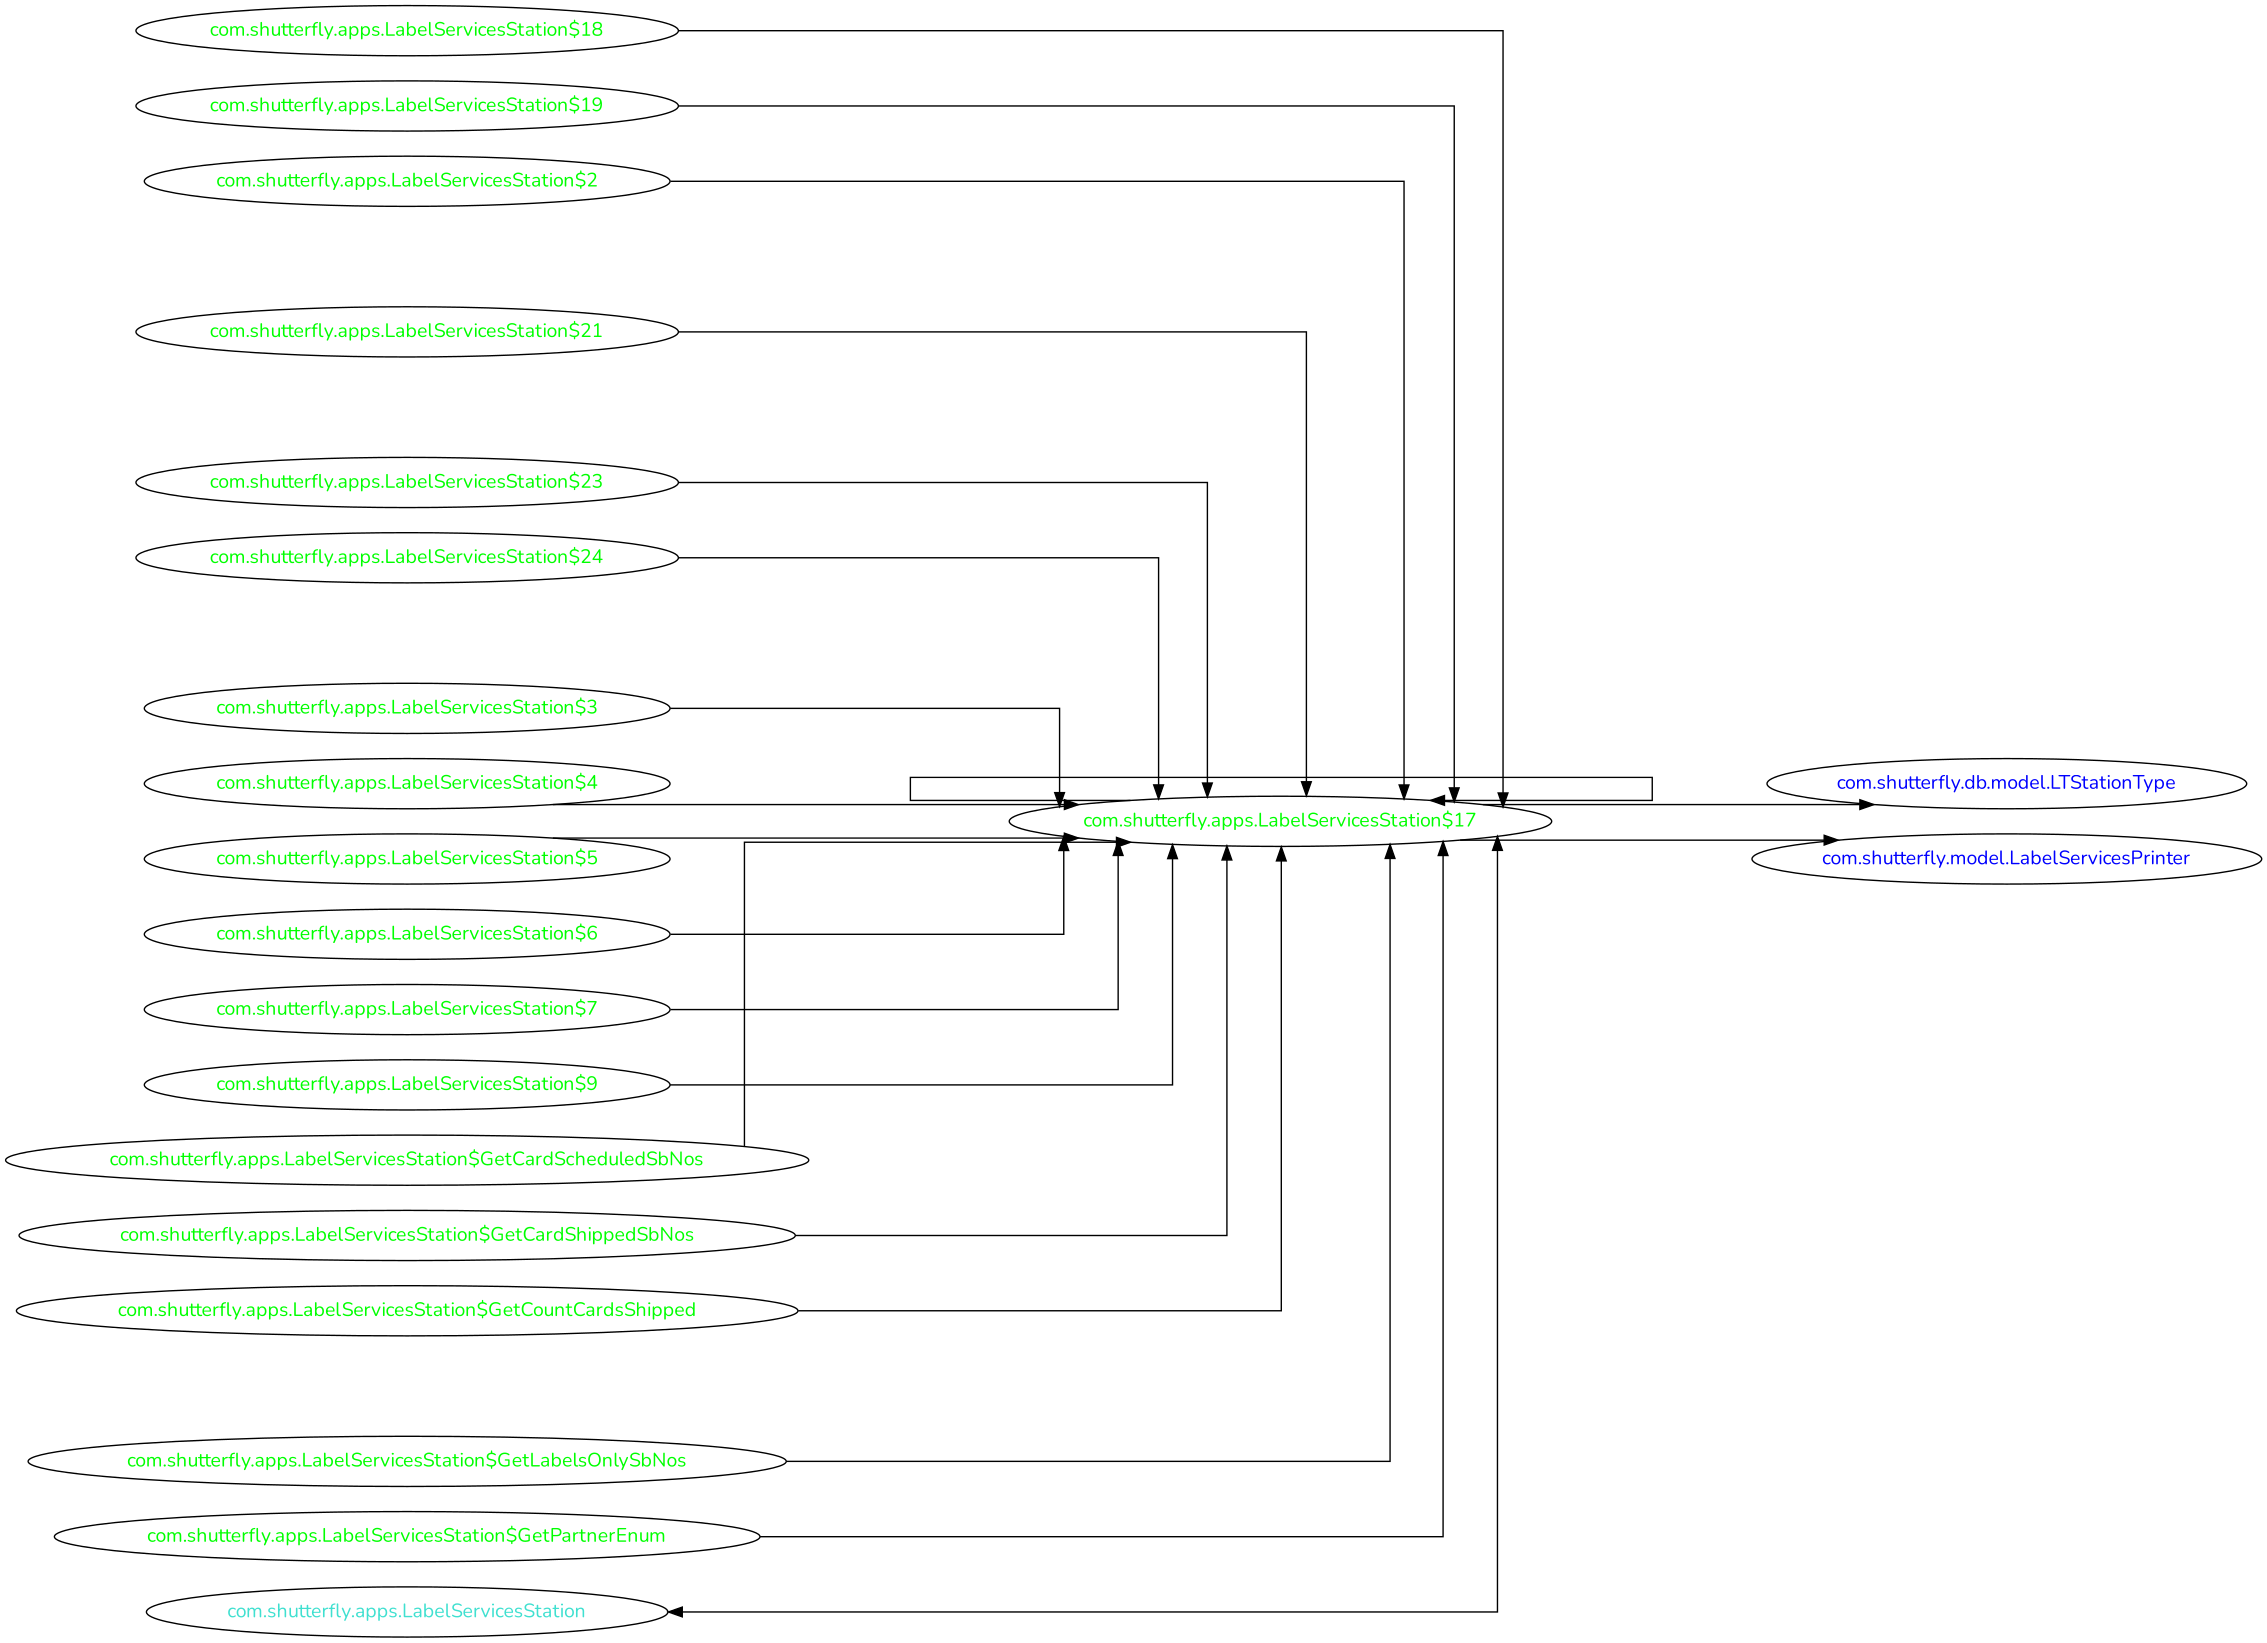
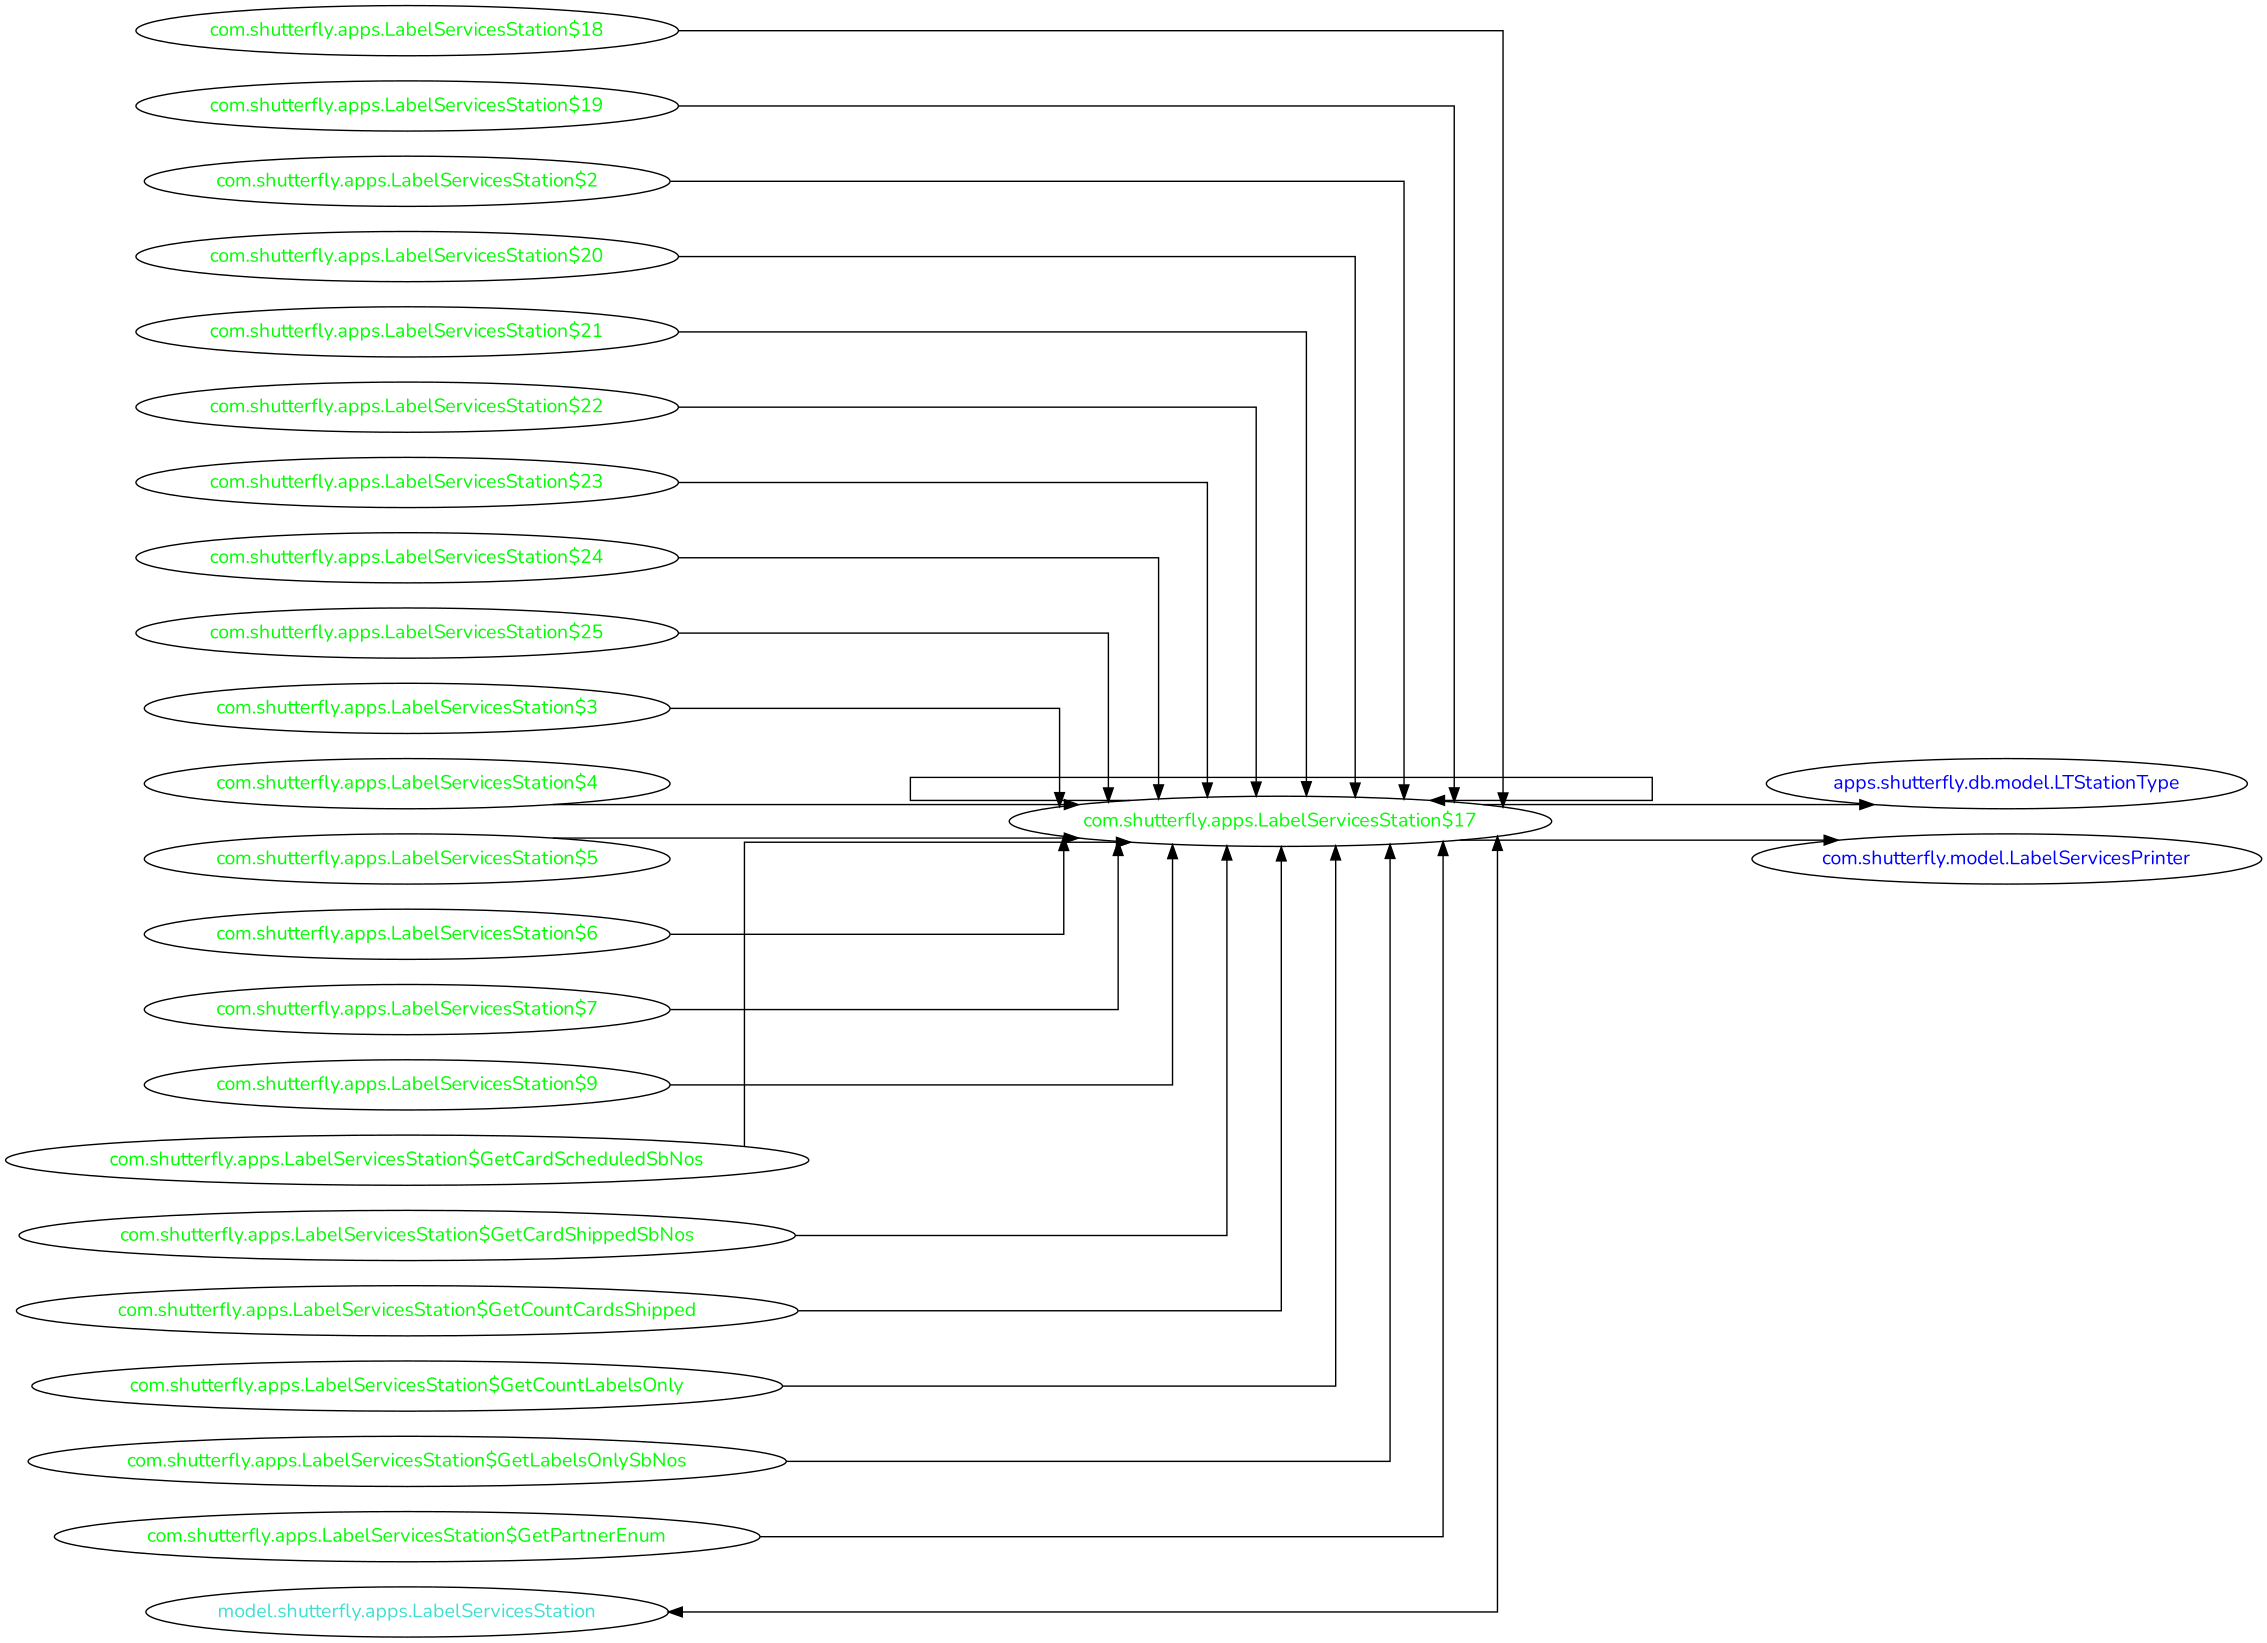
node "com.shutterfly.apps.LabelServicesStation$20": added
node "com.shutterfly.apps.LabelServicesStation$22": added
node "com.shutterfly.apps.LabelServicesStation$25": added
node "com.shutterfly.db.model.LTStationType": label "com.shutterfly.db.model.LTStationType" -> "apps.shutterfly.db.model.LTStationType"
node "com.shutterfly.apps.LabelServicesStation$GetCountLabelsOnly": added
node "com.shutterfly.apps.LabelServicesStation": label "com.shutterfly.apps.LabelServicesStation" -> "model.shutterfly.apps.LabelServicesStation"
